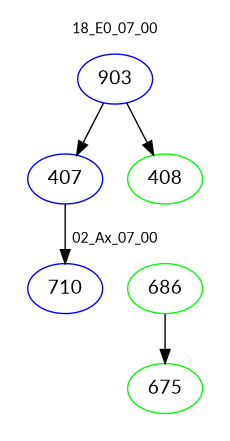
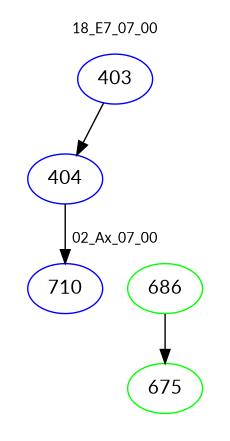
cluster "18_E0_07_00": label "18_E0_07_00" -> "18_E7_07_00"
node "903": label "903" -> "403"
node "407": label "407" -> "404"
node "408": removed
